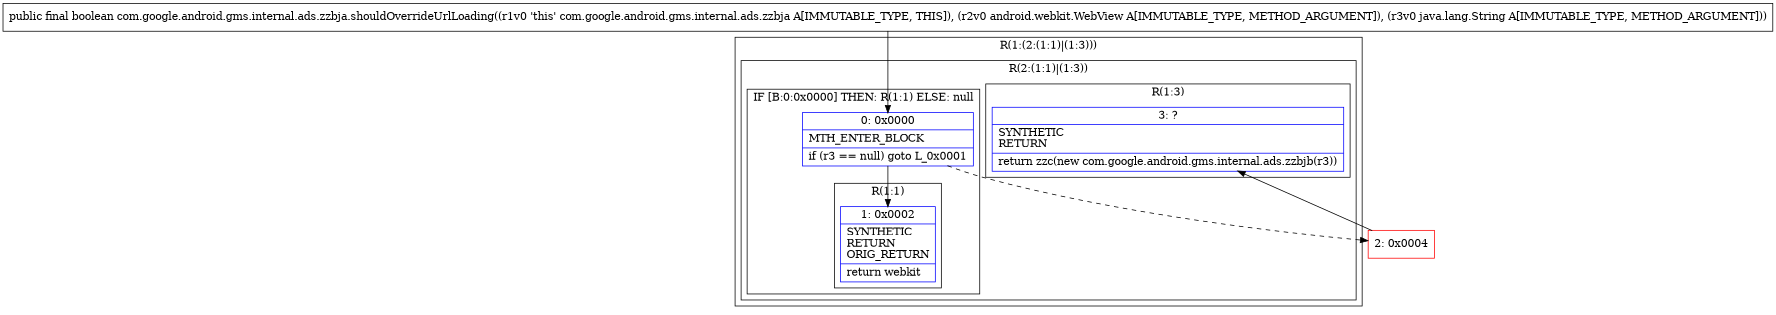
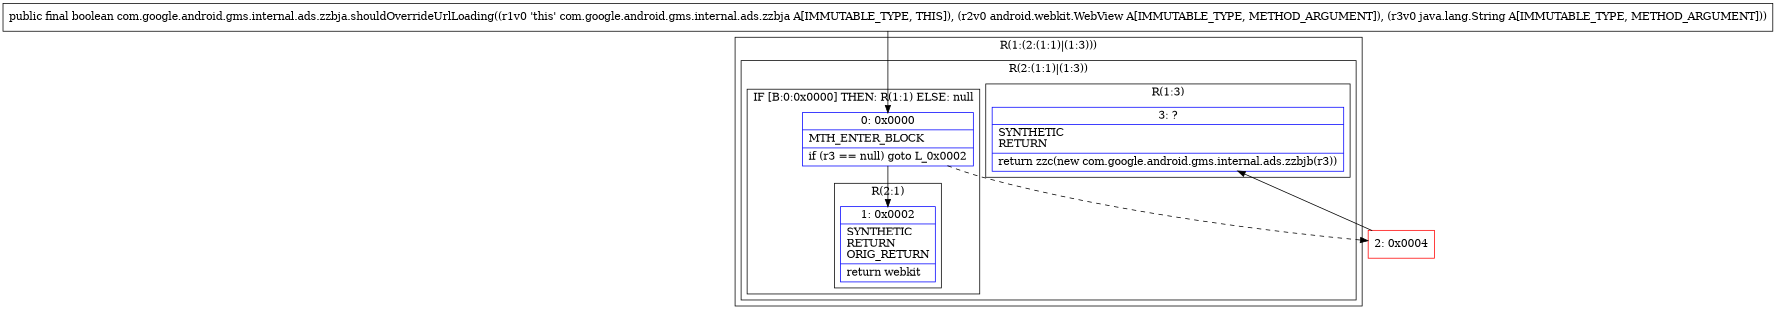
node "0: 0x0000": text "if (r3 == null) goto L_0x0001" -> "if (r3 == null) goto L_0x0002"
cluster "R(1:1)": label "R(1:1)" -> "R(2:1)"
